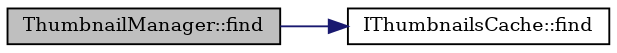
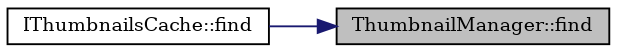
edge "ThumbnailManager::find" -> "IThumbnailsCache::find": reversed
